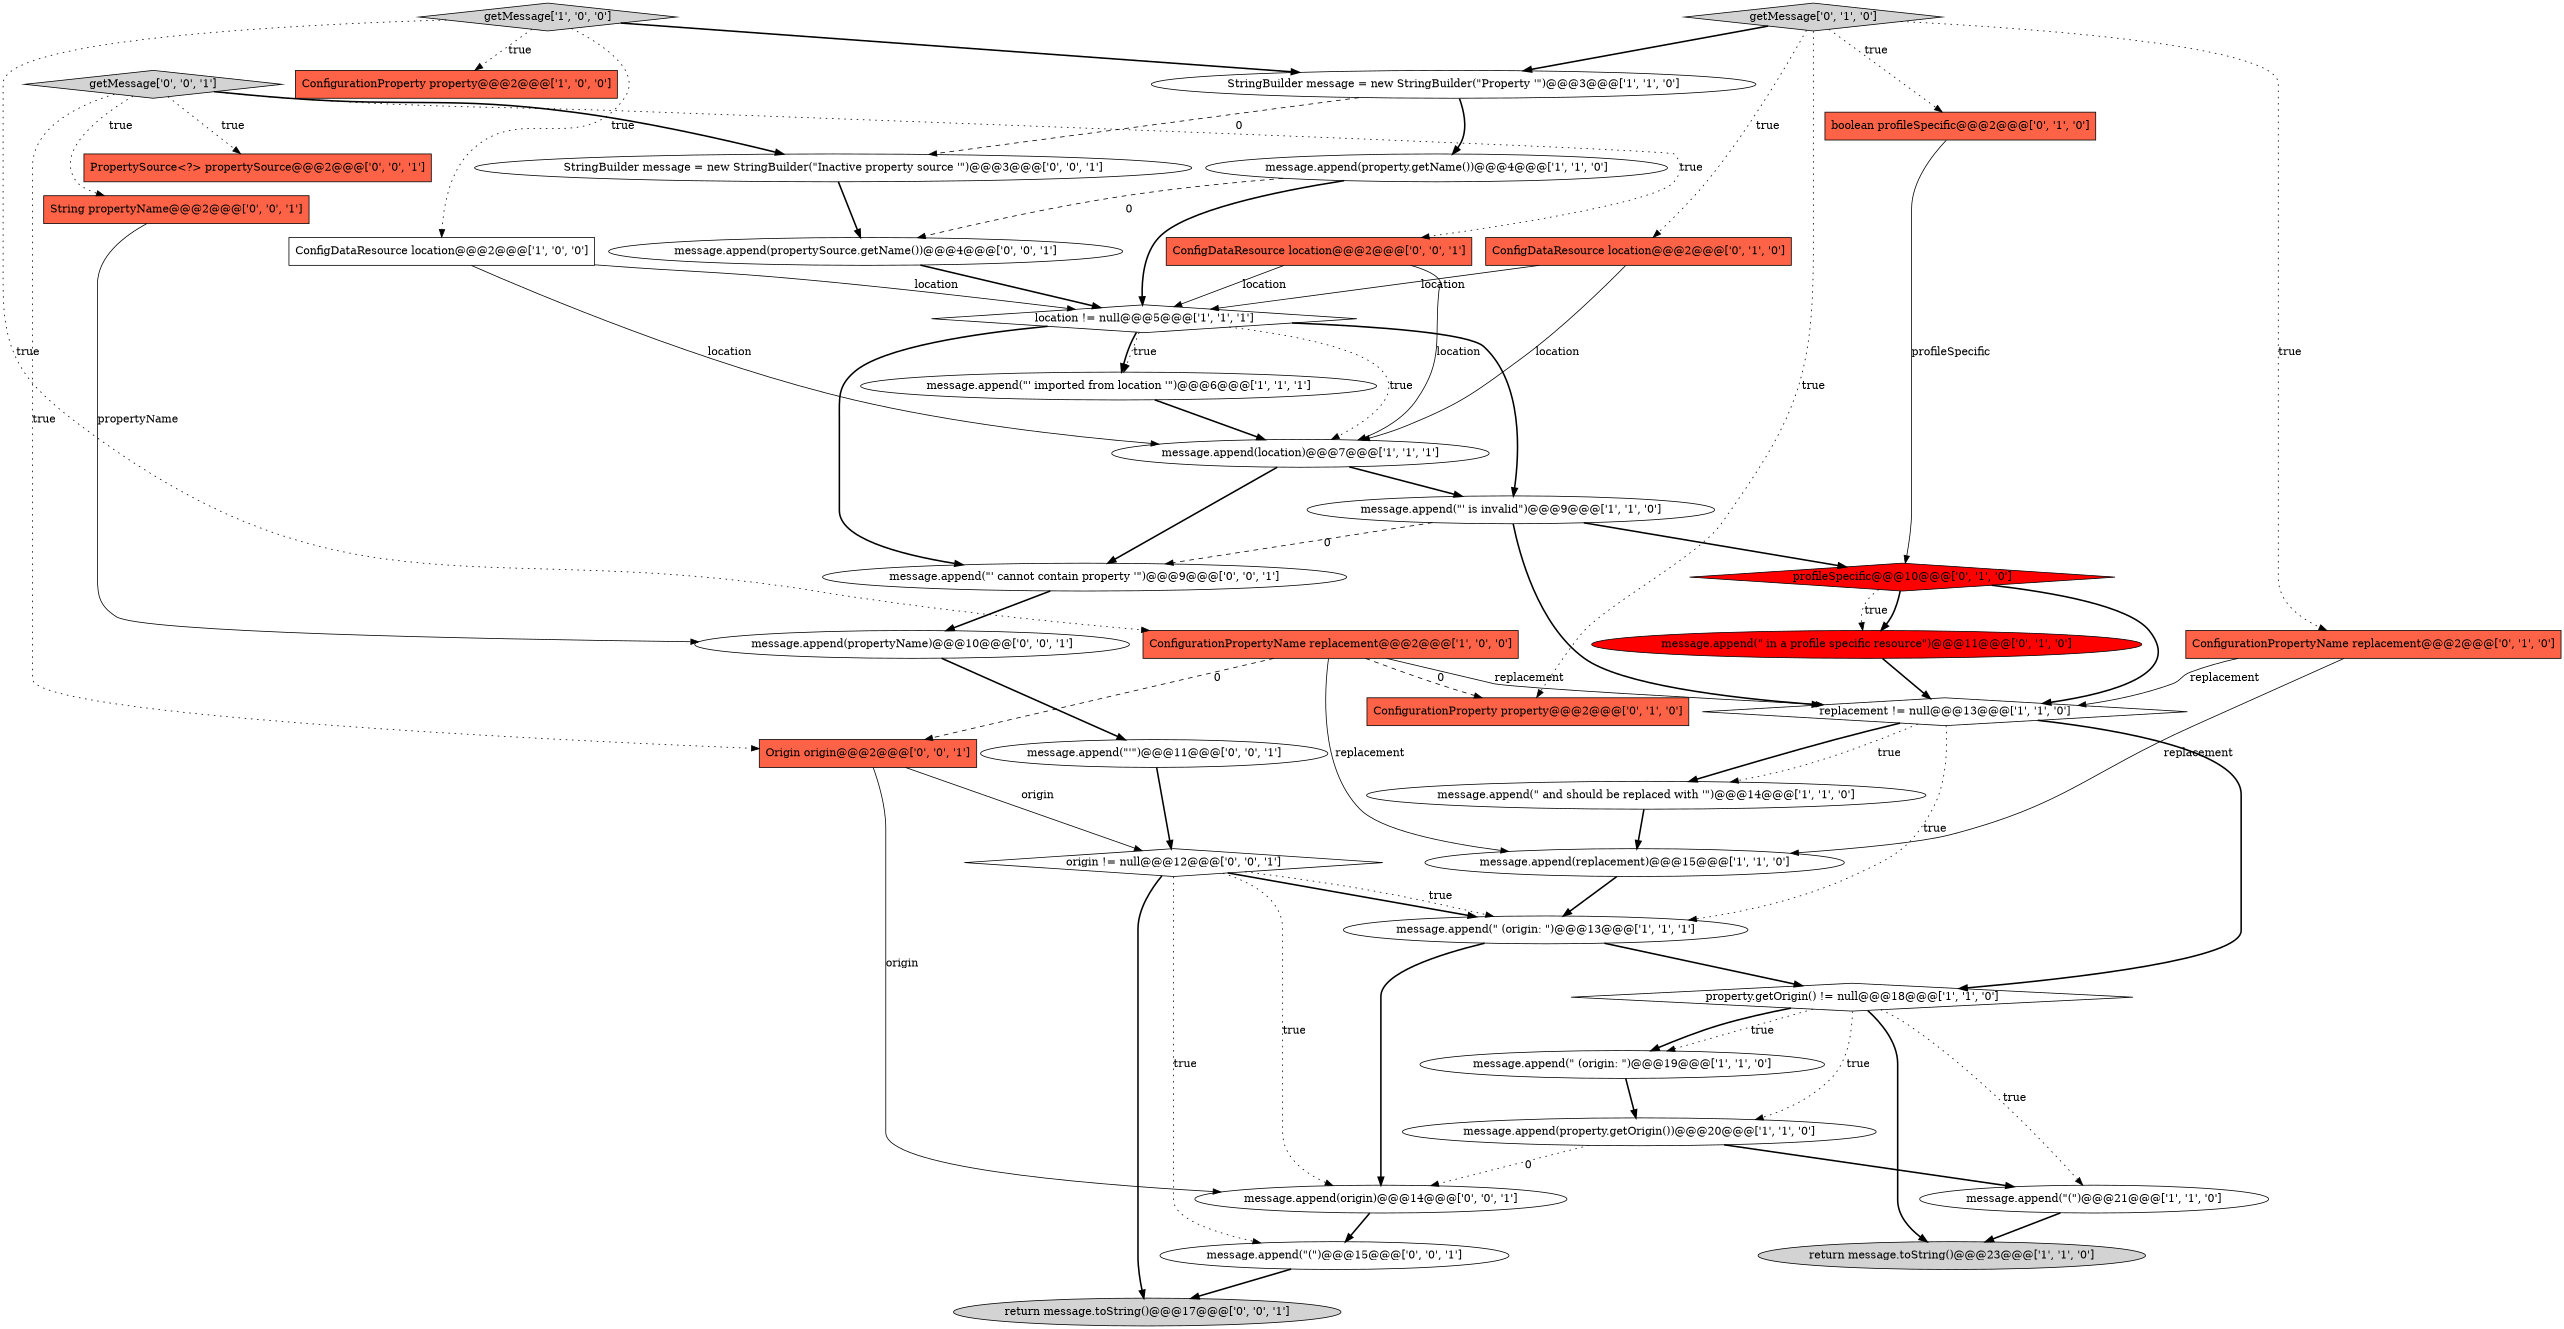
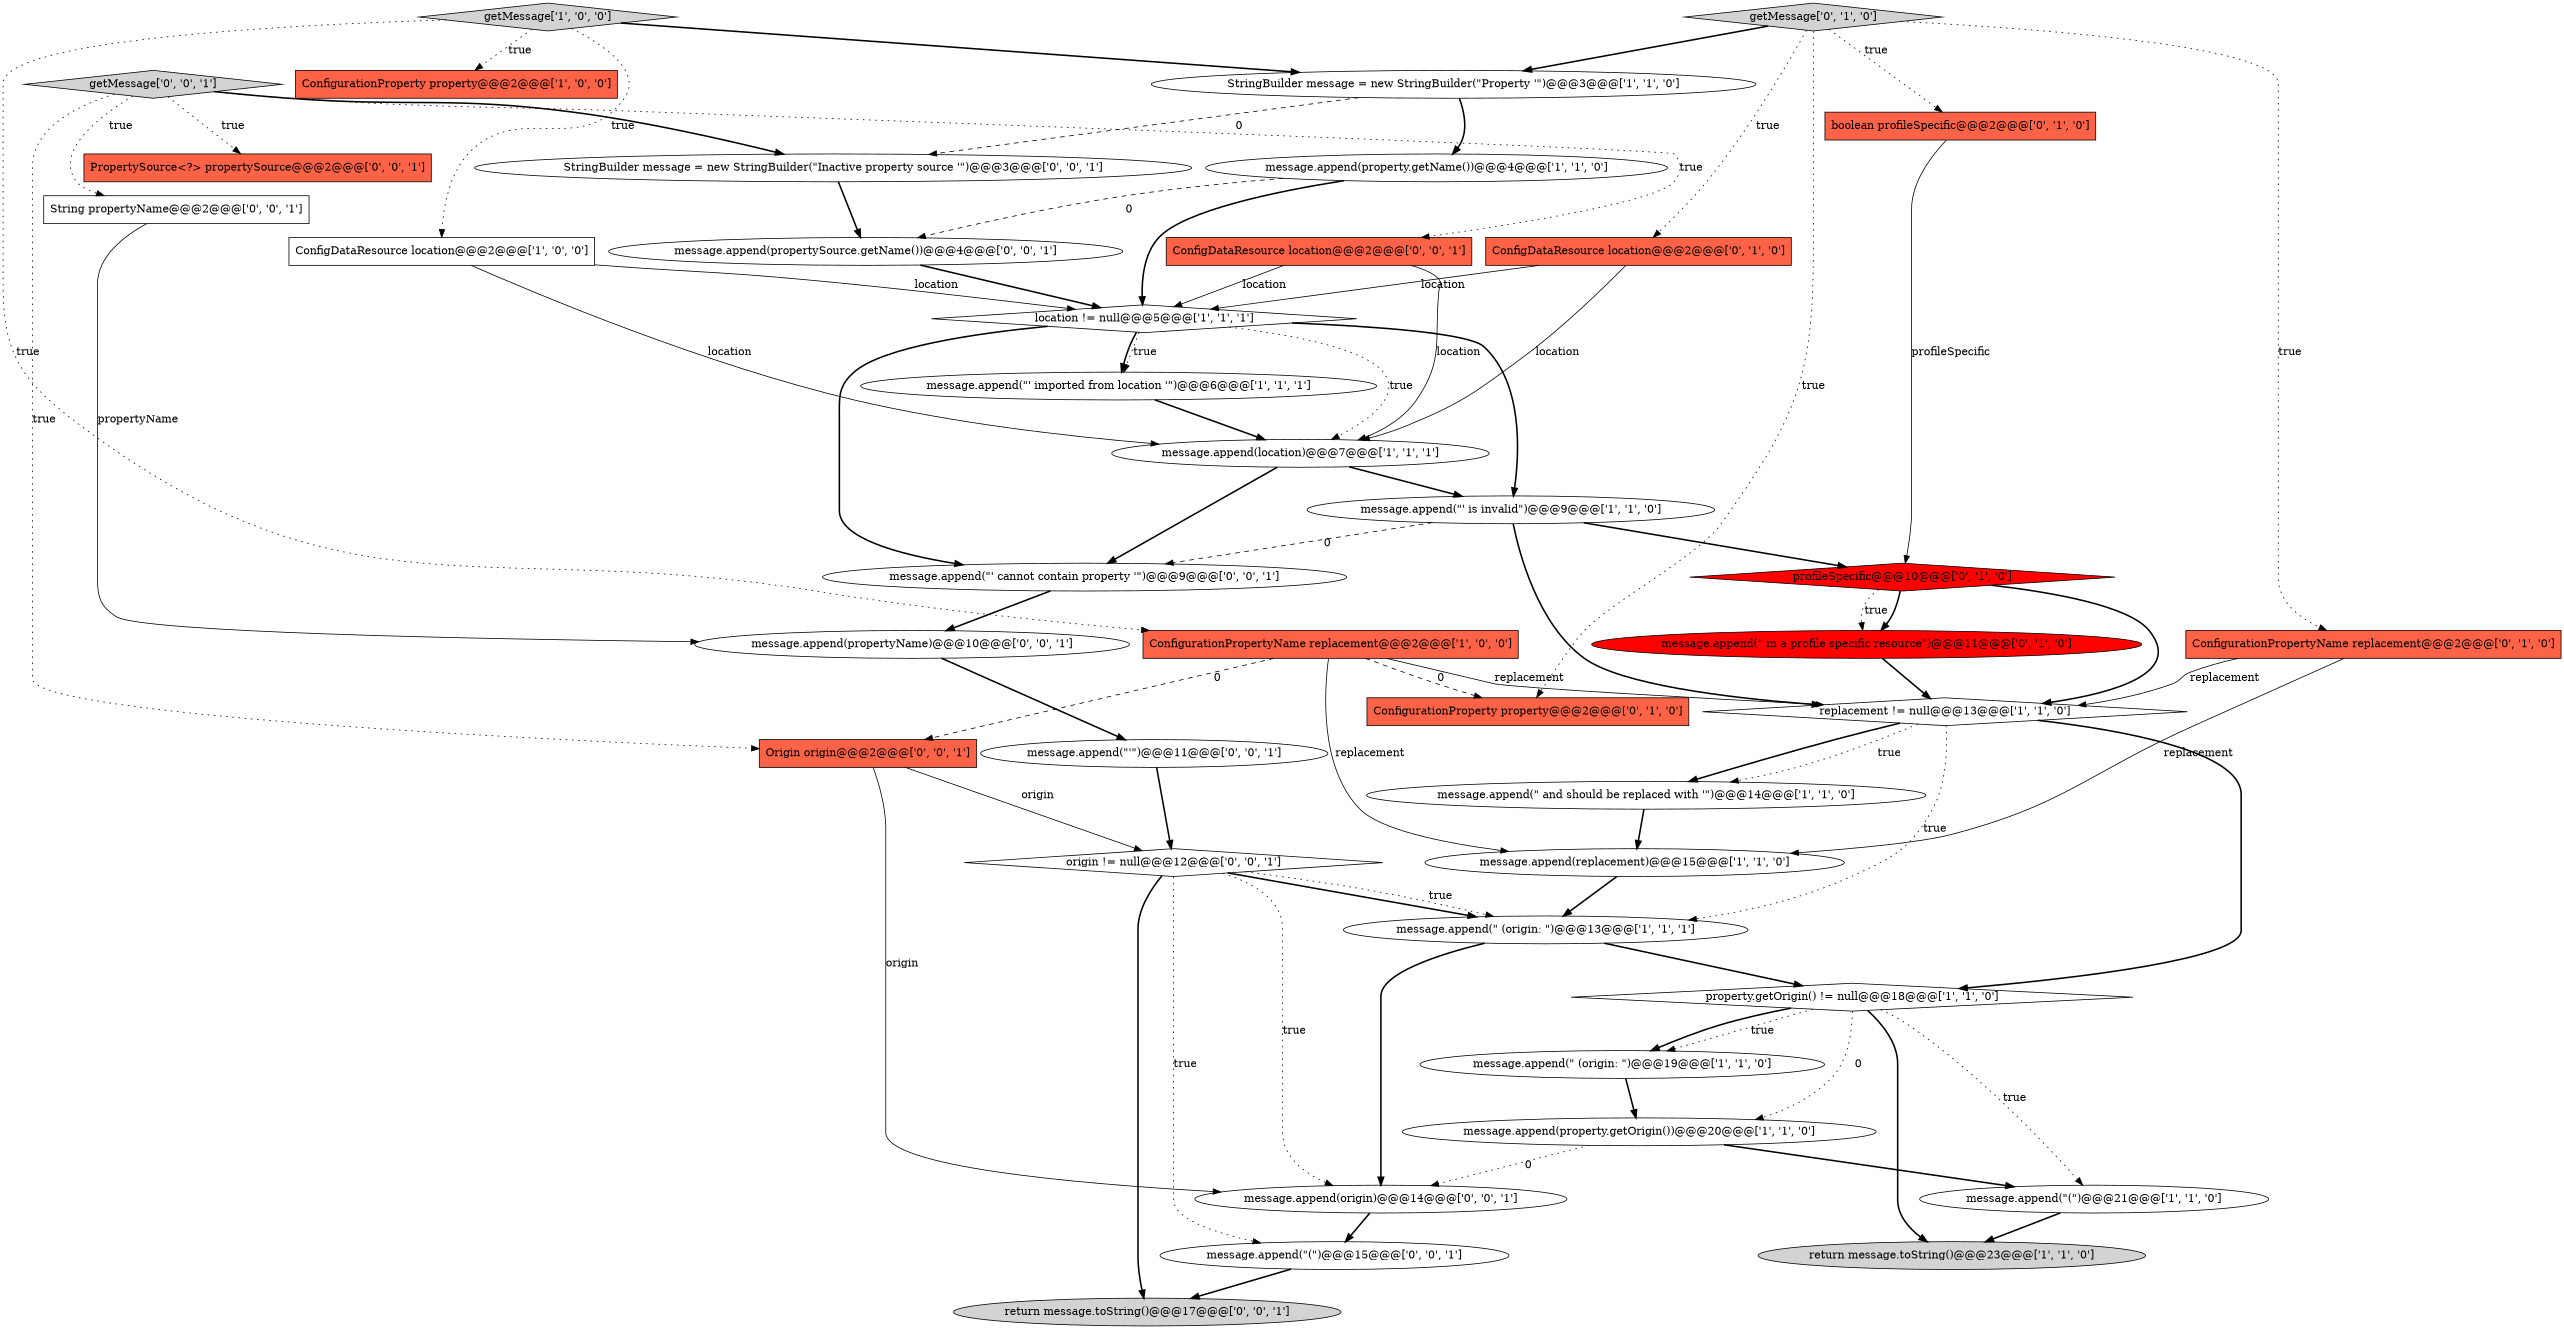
node "String propertyName@@@2@@@['0', '0', '1']": fillcolor tomato -> white
edge "property.getOrigin() != null@@@18@@@['1', '1', '0']" -> "message.append(property.getOrigin())@@@20@@@['1', '1', '0']": label "true" -> "0"
